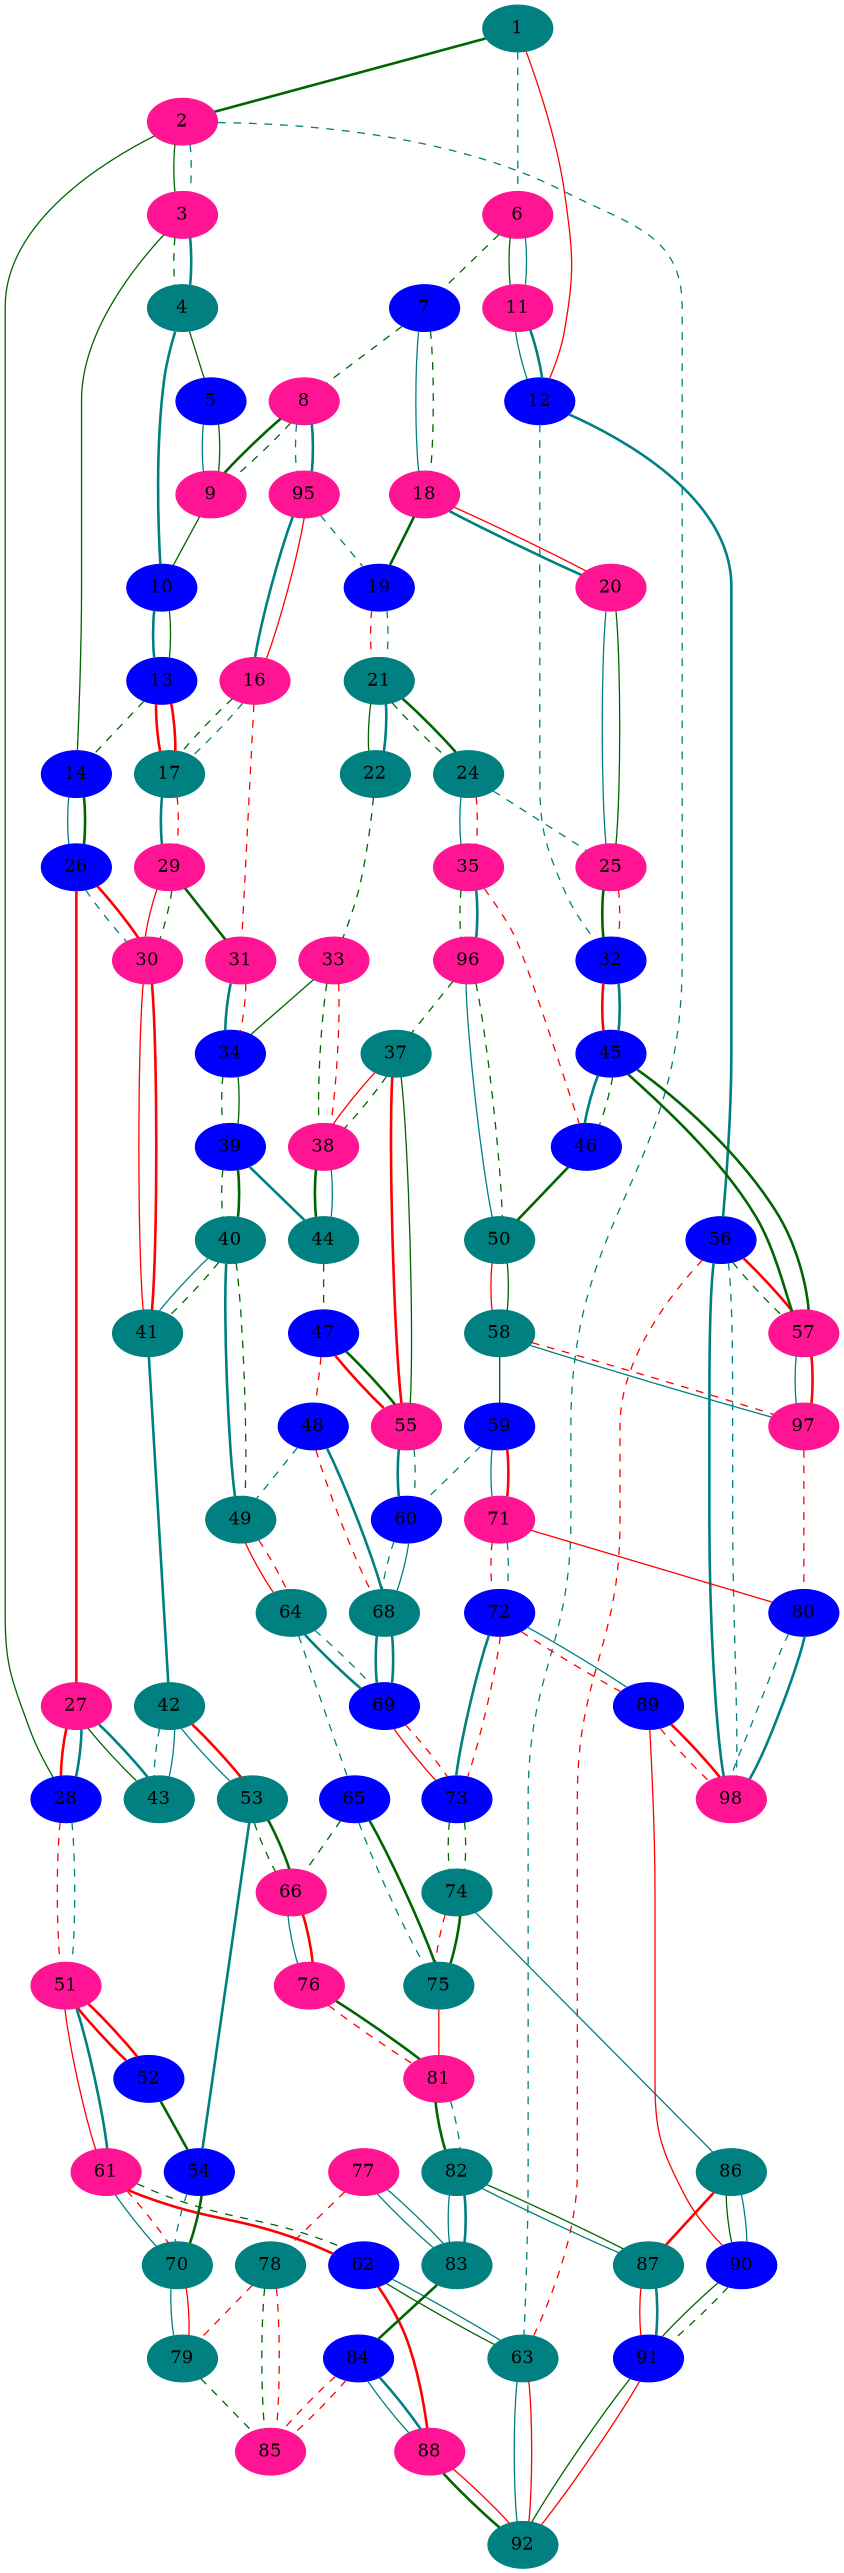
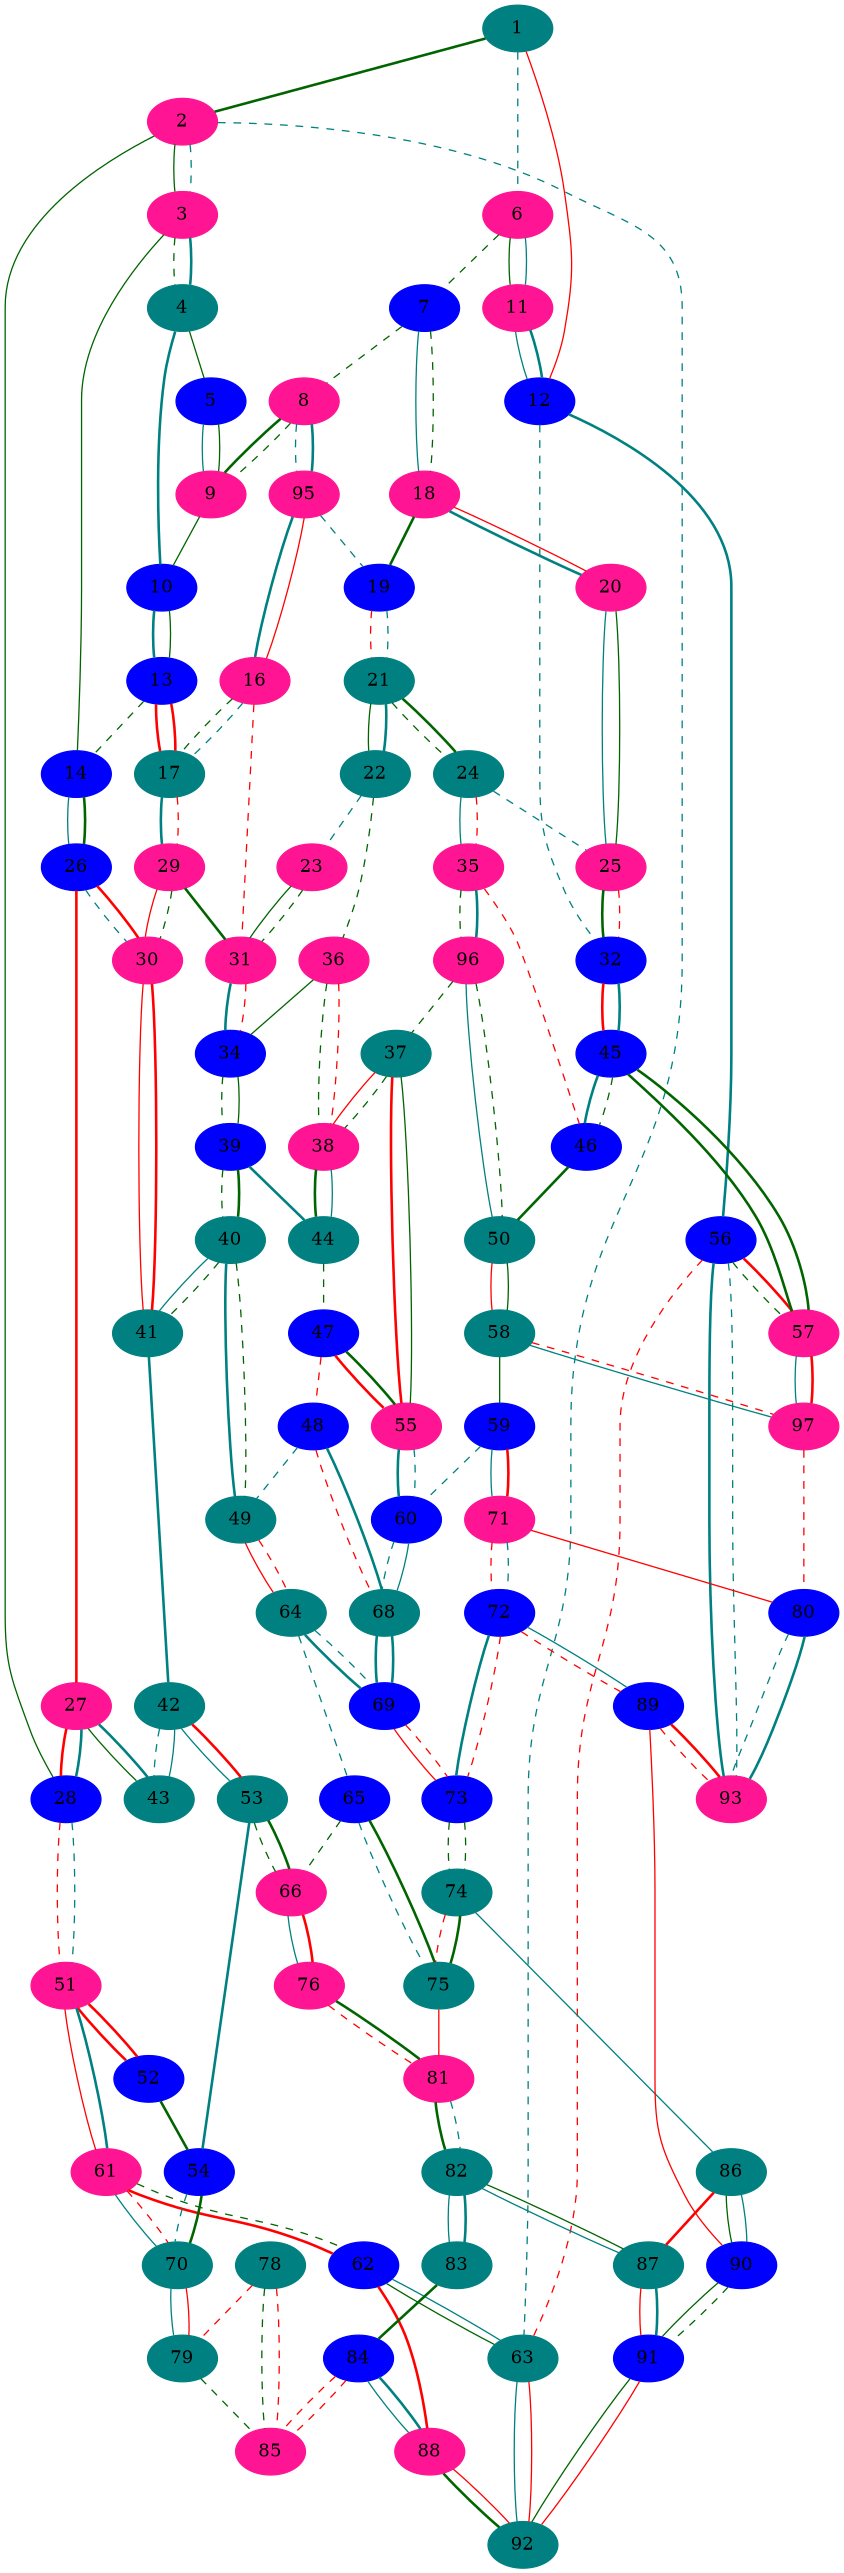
node "23": added
node "33": label "33" -> "36"
node "98": label "98" -> "93"
node "77": removed
